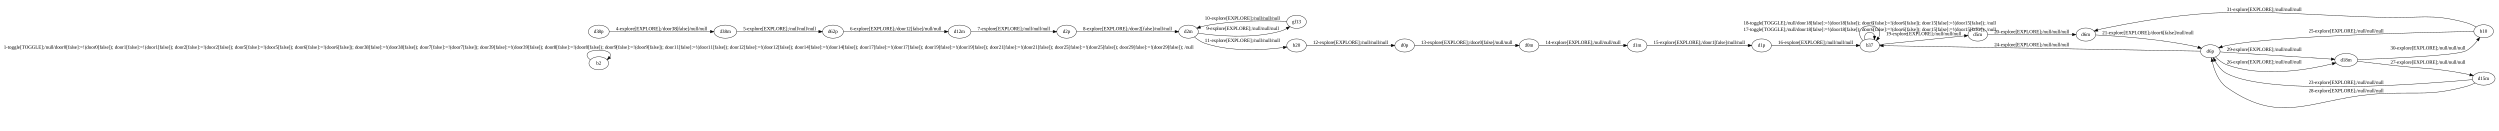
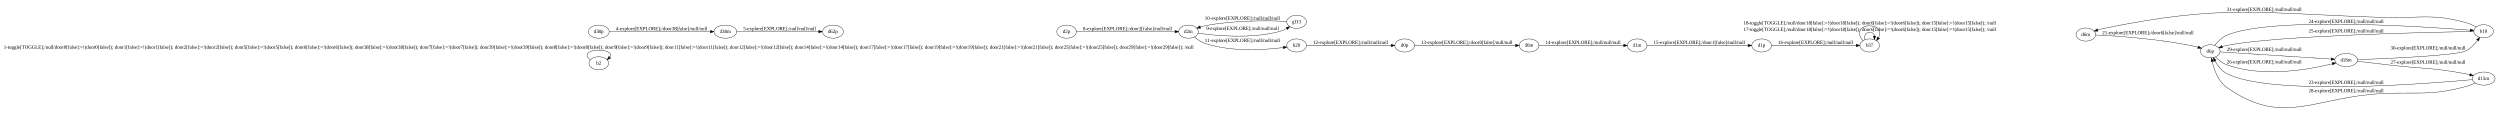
node "d12m": removed
node "d5m": removed
edge "d6p" -> "b37": now "d6p" -> "b10"
